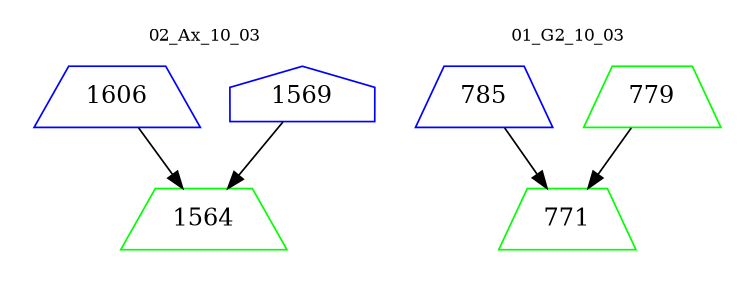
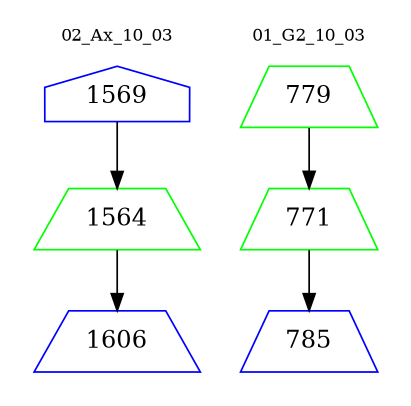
edge "1606" -> "1564": reversed
edge "785" -> "771": reversed
